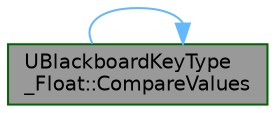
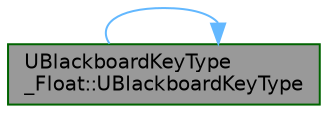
node "UBlackboardKeyType _Float::CompareValues": label "UBlackboardKeyType _Float::CompareValues" -> "UBlackboardKeyType _Float::UBlackboardKeyType"
